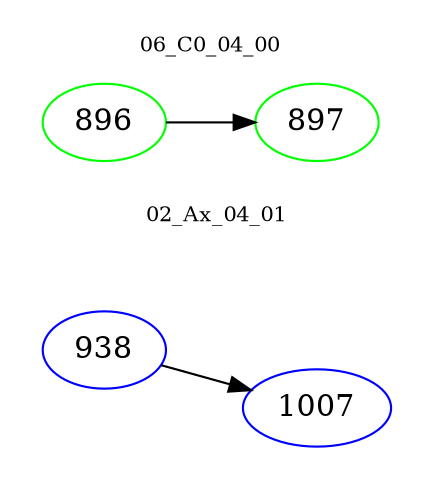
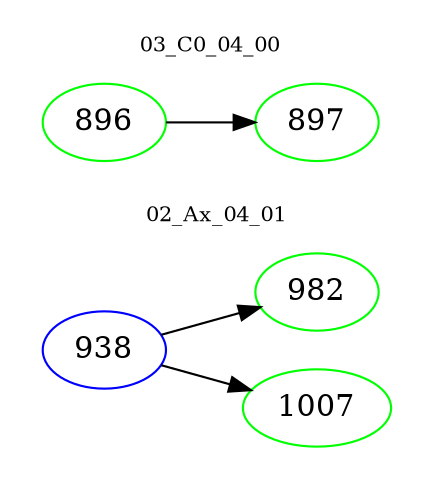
cluster "06_C0_04_00": label "06_C0_04_00" -> "03_C0_04_00"
node "982": added
node "1007": color blue -> green
